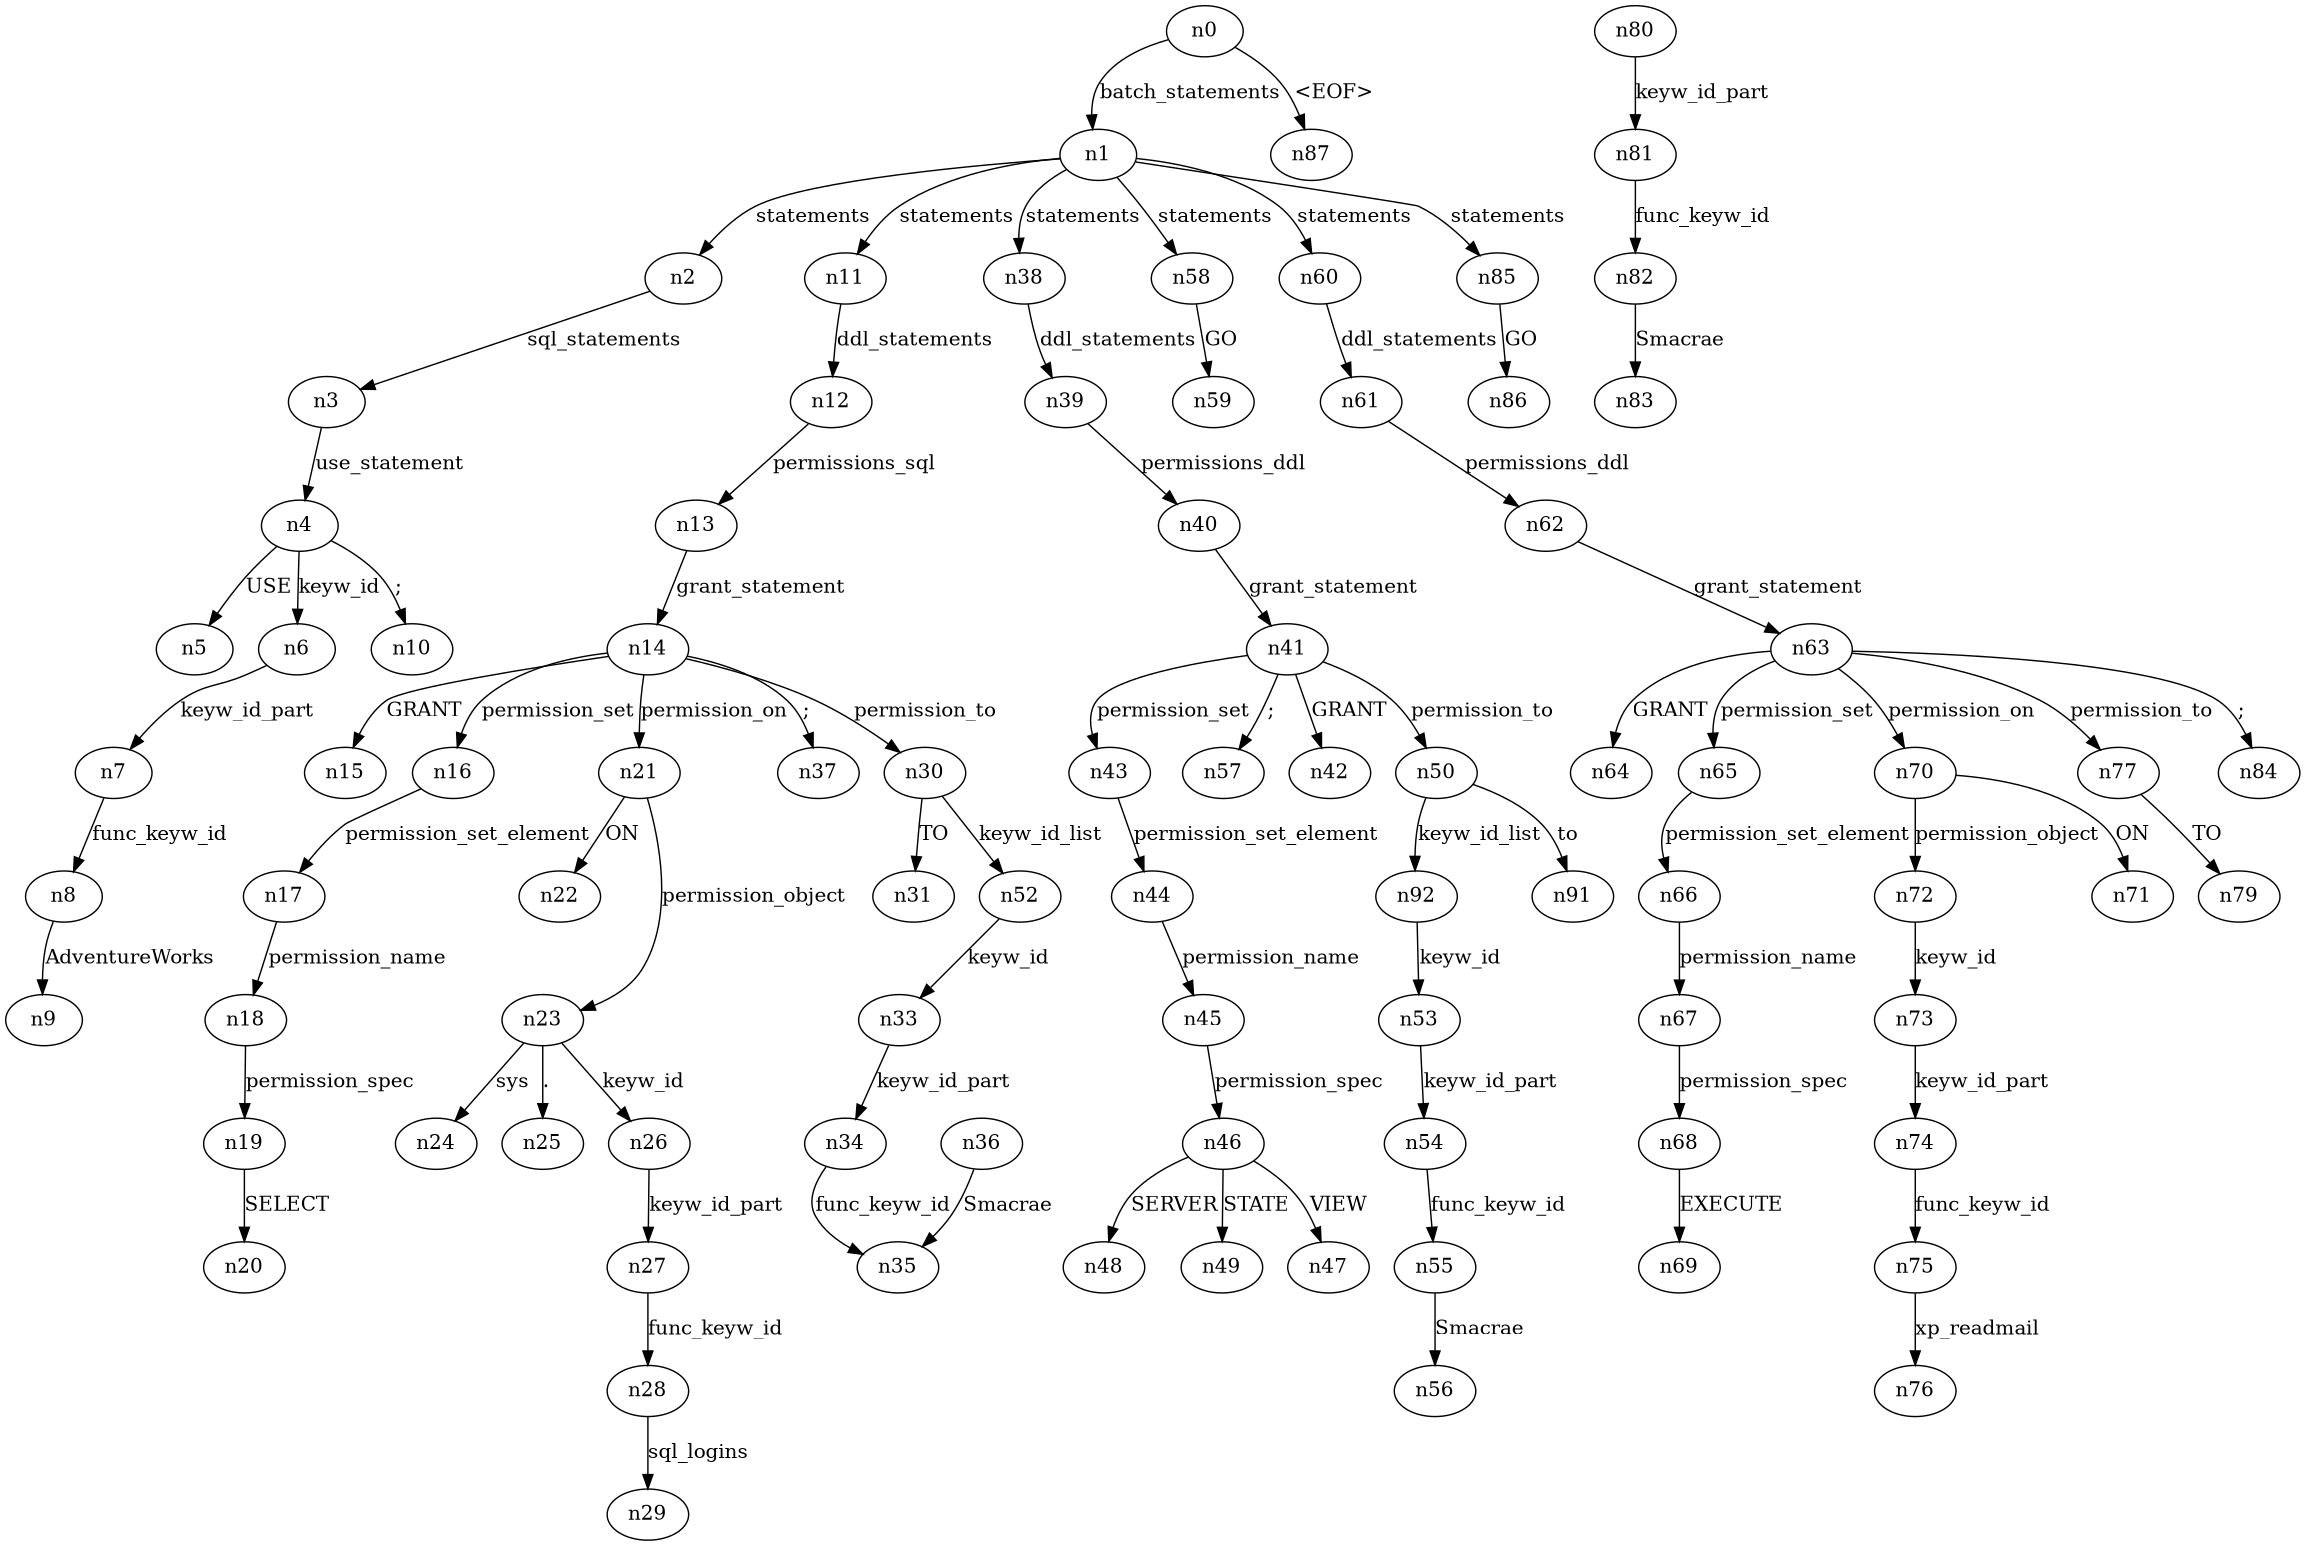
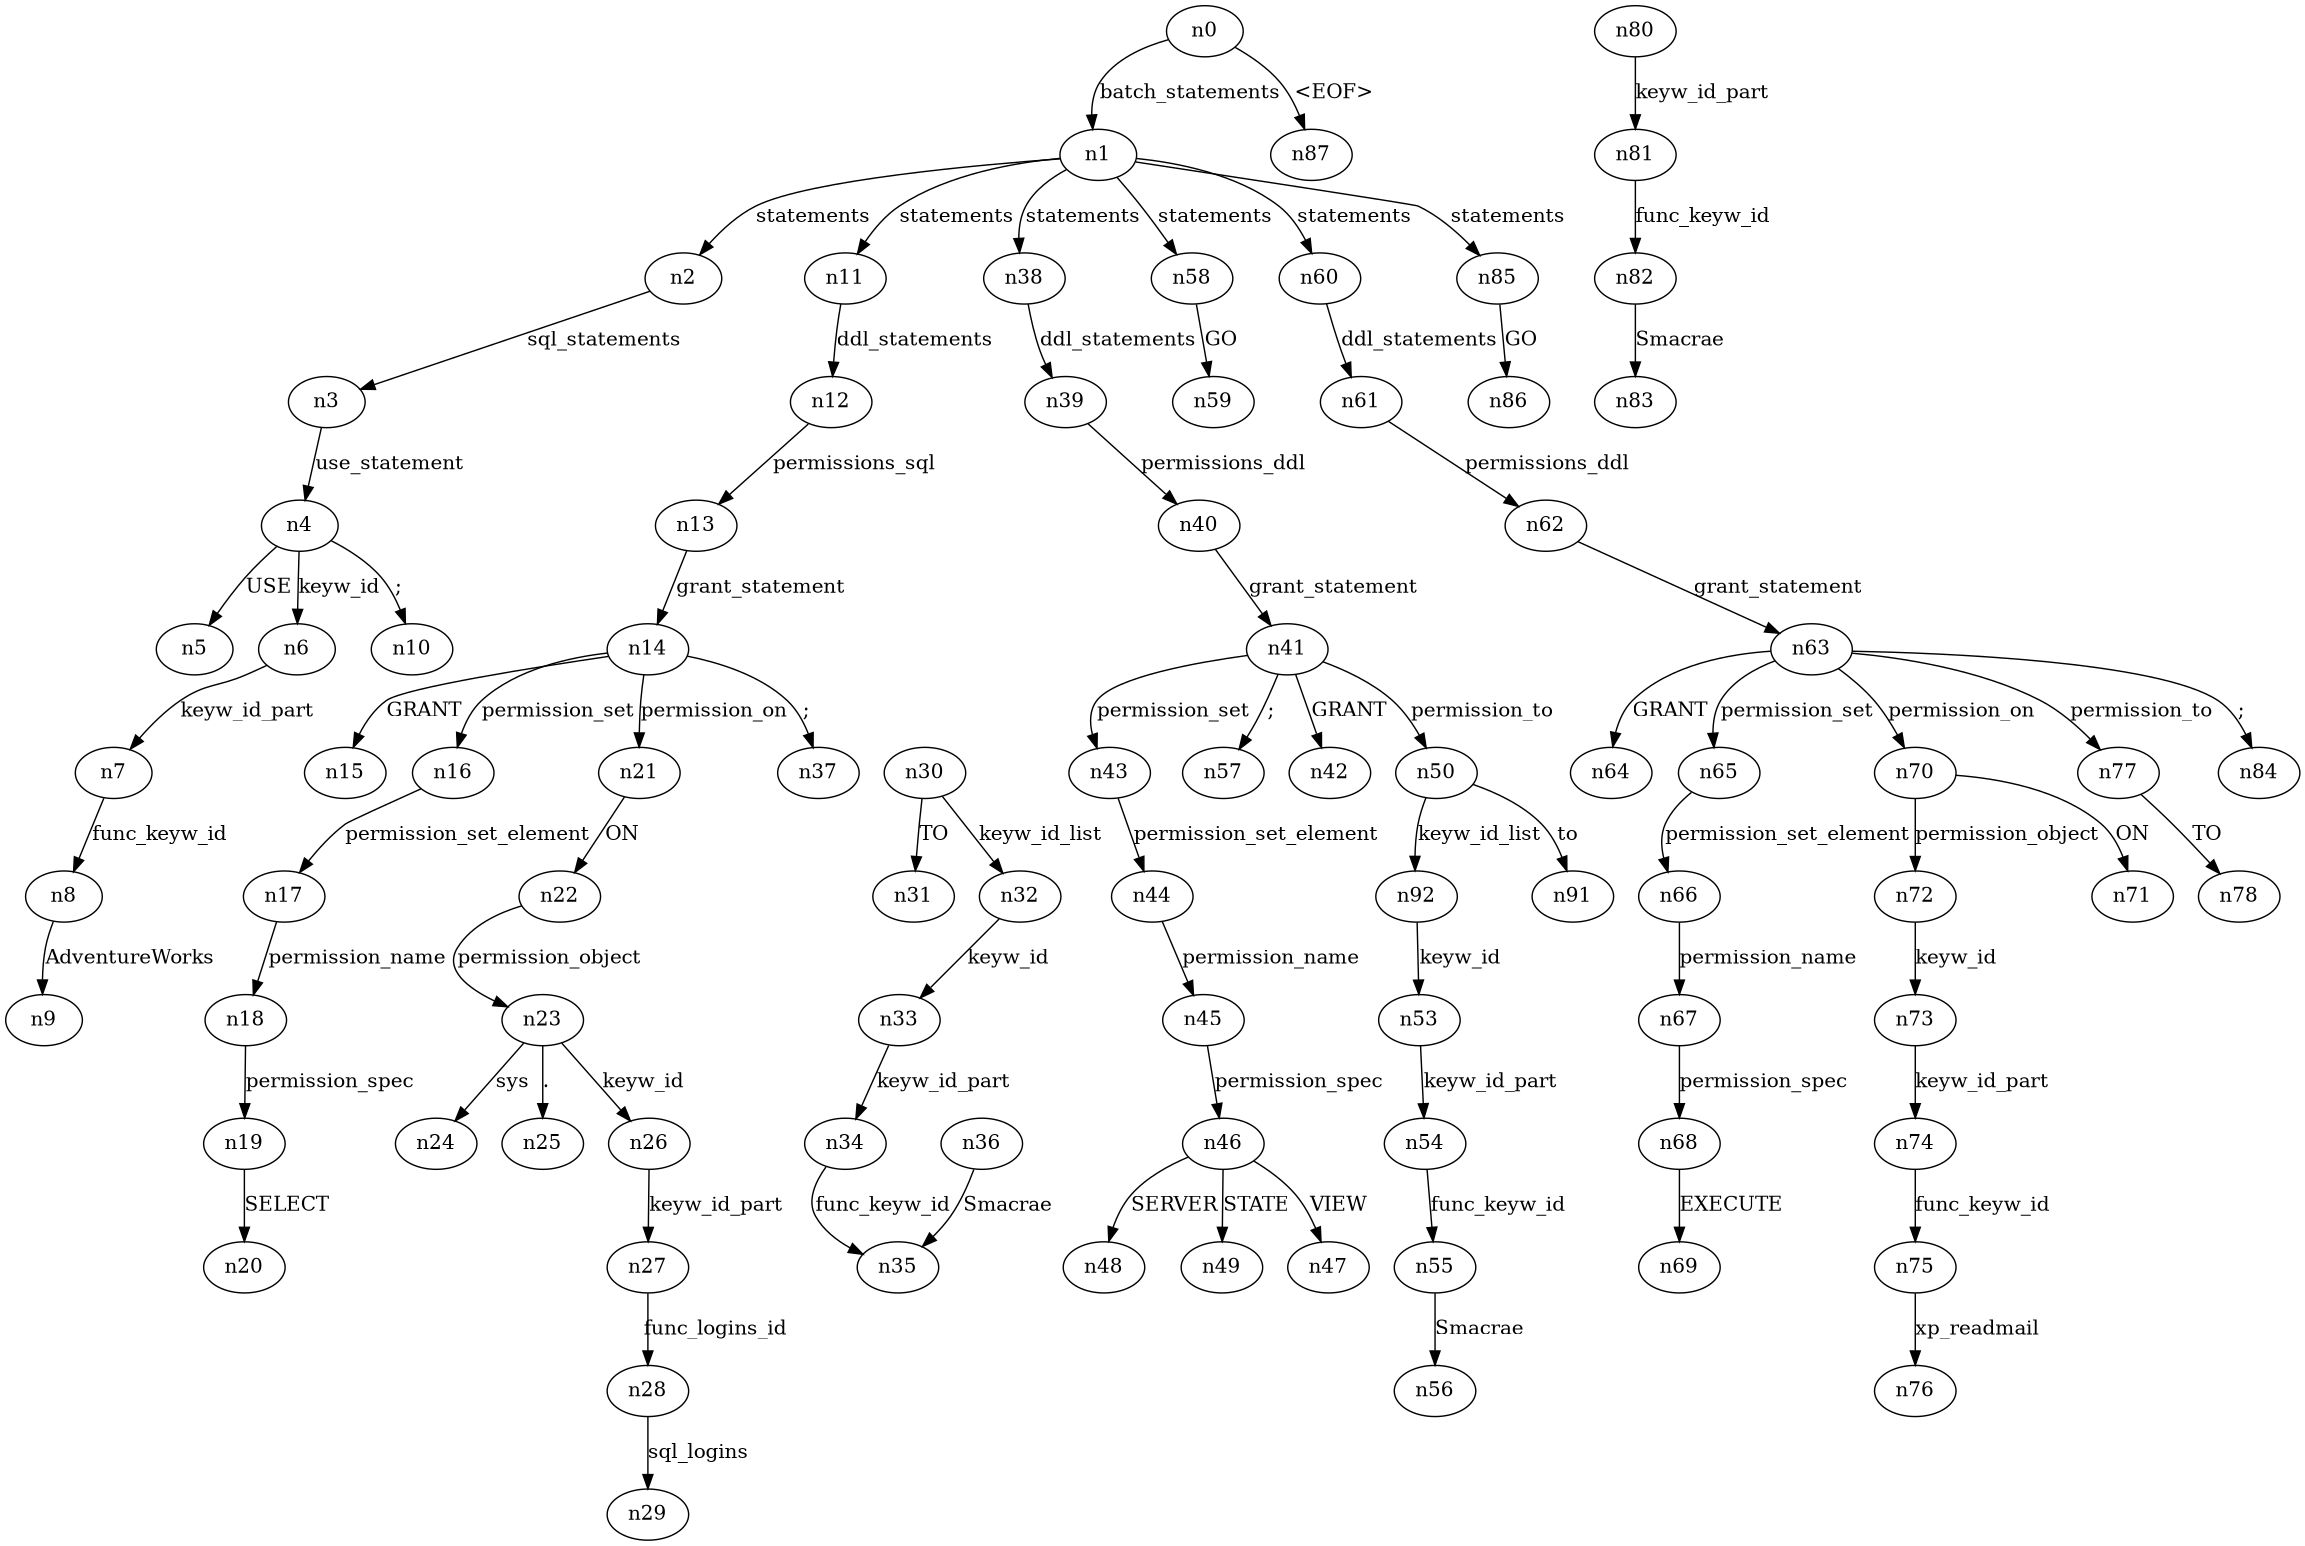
edge "n14" -> "n30": removed, label "permission_to"
node "n52": label "n52" -> "n32"
node "n79": label "n79" -> "n78"
edge "n21" -> "n23": now "n22" -> "n23"
edge "n27" -> "n28": label "func_keyw_id" -> "func_logins_id"
